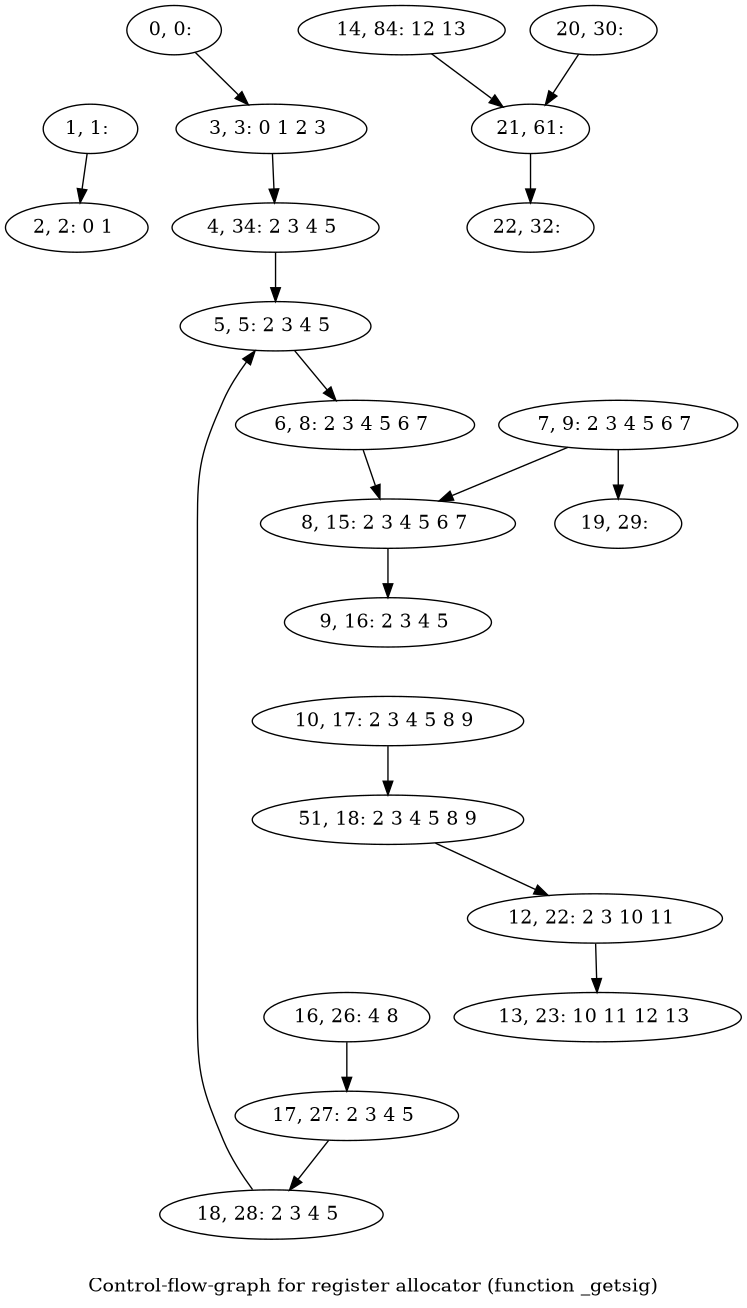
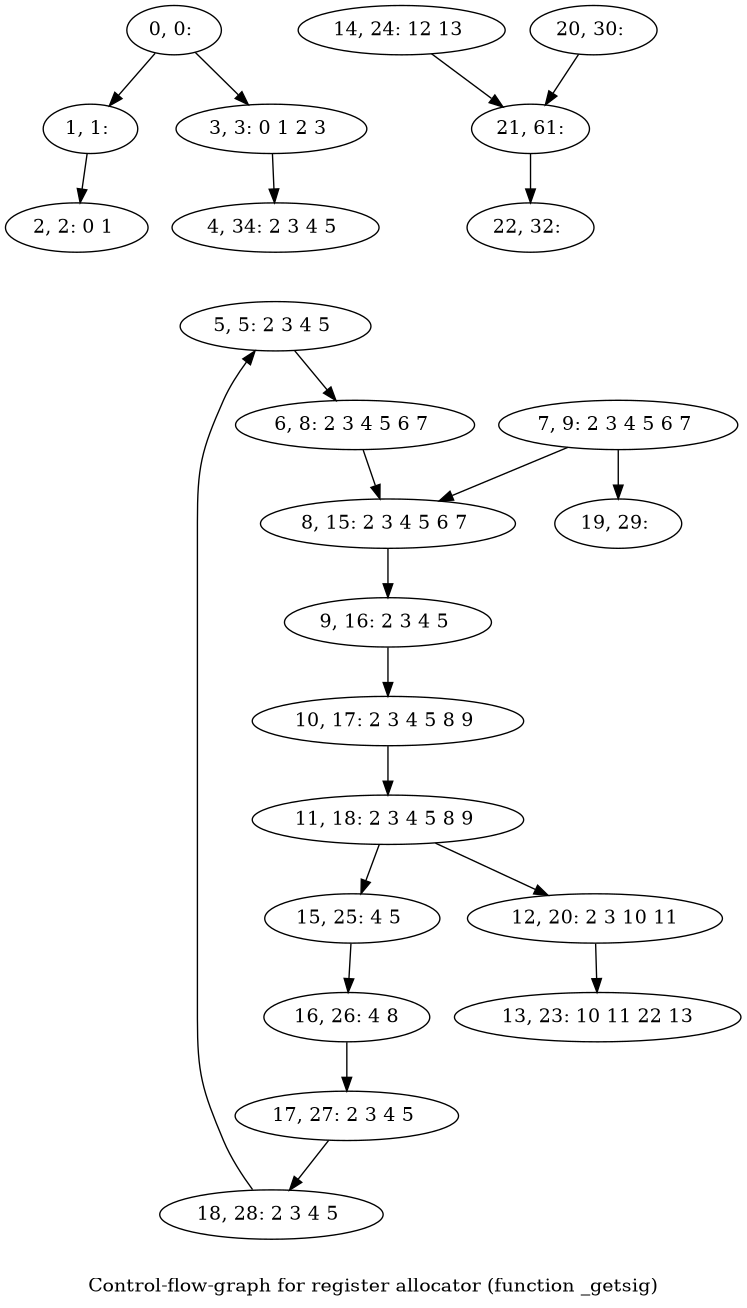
node "14, 84: 12 13": label "14, 84: 12 13" -> "14, 24: 12 13"
edge "0, 0:" -> "1, 1:": added
edge "4, 34: 2 3 4 5" -> "5, 5: 2 3 4 5": removed
edge "9, 16: 2 3 4 5" -> "10, 17: 2 3 4 5 8 9": added
node "51, 18: 2 3 4 5 8 9": label "51, 18: 2 3 4 5 8 9" -> "11, 18: 2 3 4 5 8 9"
node "15, 25: 4 5": added
node "12, 22: 2 3 10 11": label "12, 22: 2 3 10 11" -> "12, 20: 2 3 10 11"
node "13, 23: 10 11 12 13": label "13, 23: 10 11 12 13" -> "13, 23: 10 11 22 13"
